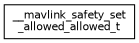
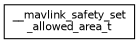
node "__mavlink_safety_set _allowed_allowed_t": label "__mavlink_safety_set _allowed_allowed_t" -> "__mavlink_safety_set _allowed_area_t"
